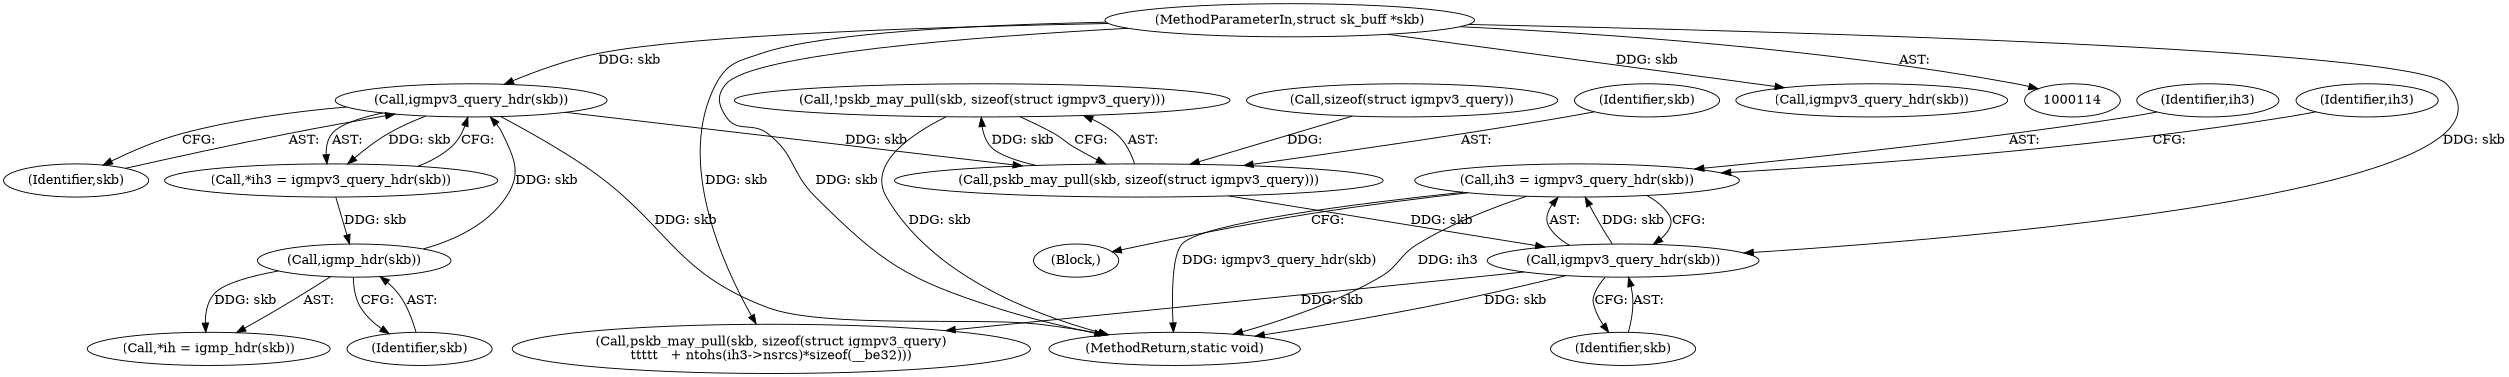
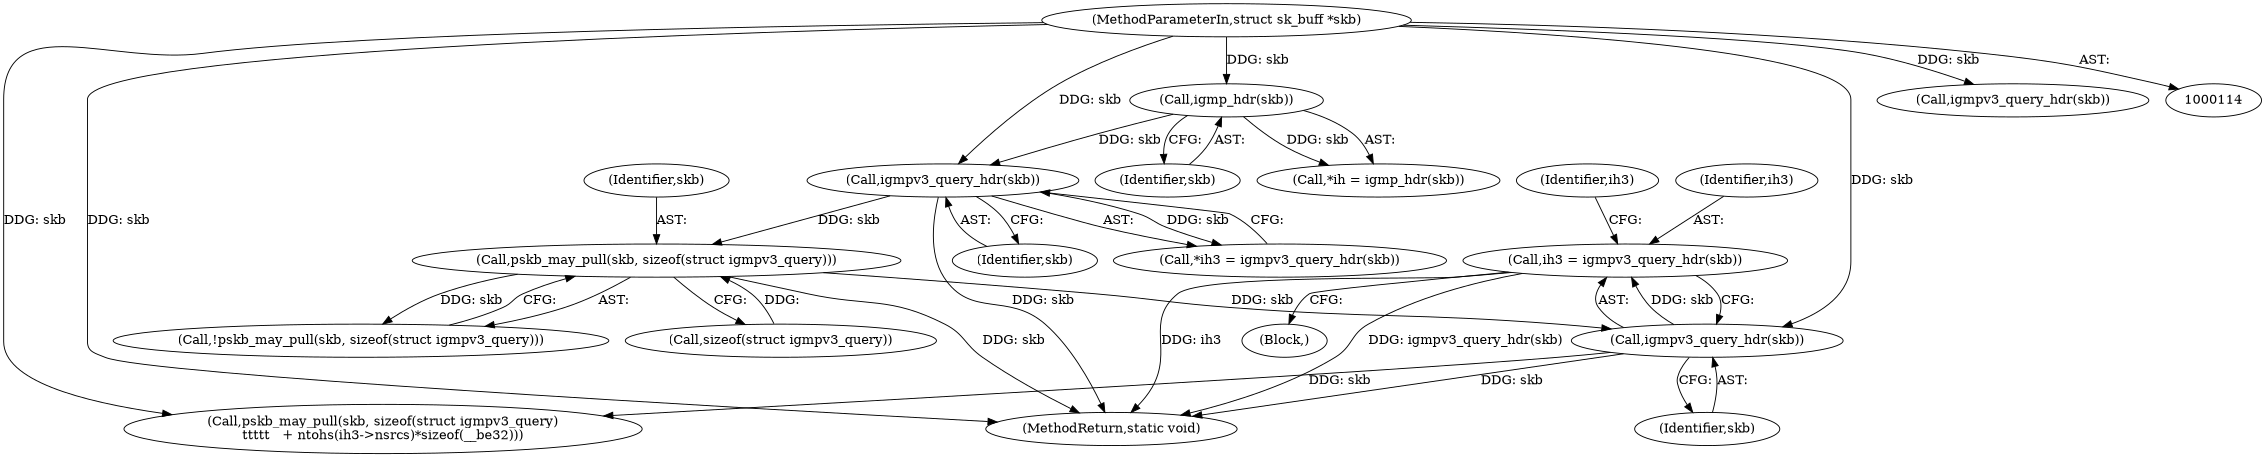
edge "(Call,*ih3 = igmpv3_query_hdr(skb))" -> "(Call,igmp_hdr(skb))": now "(MethodParameterIn,struct sk_buff *skb)" -> "(Call,igmp_hdr(skb))"
edge "(Call,!pskb_may_pull(skb, sizeof(struct igmpv3_query)))" -> "(MethodReturn,static void)": now "(Call,pskb_may_pull(skb, sizeof(struct igmpv3_query)))" -> "(MethodReturn,static void)"
edge "(Call,pskb_may_pull(skb, sizeof(struct igmpv3_query)))" -> "(Call,sizeof(struct igmpv3_query))": added, label "CFG:"
